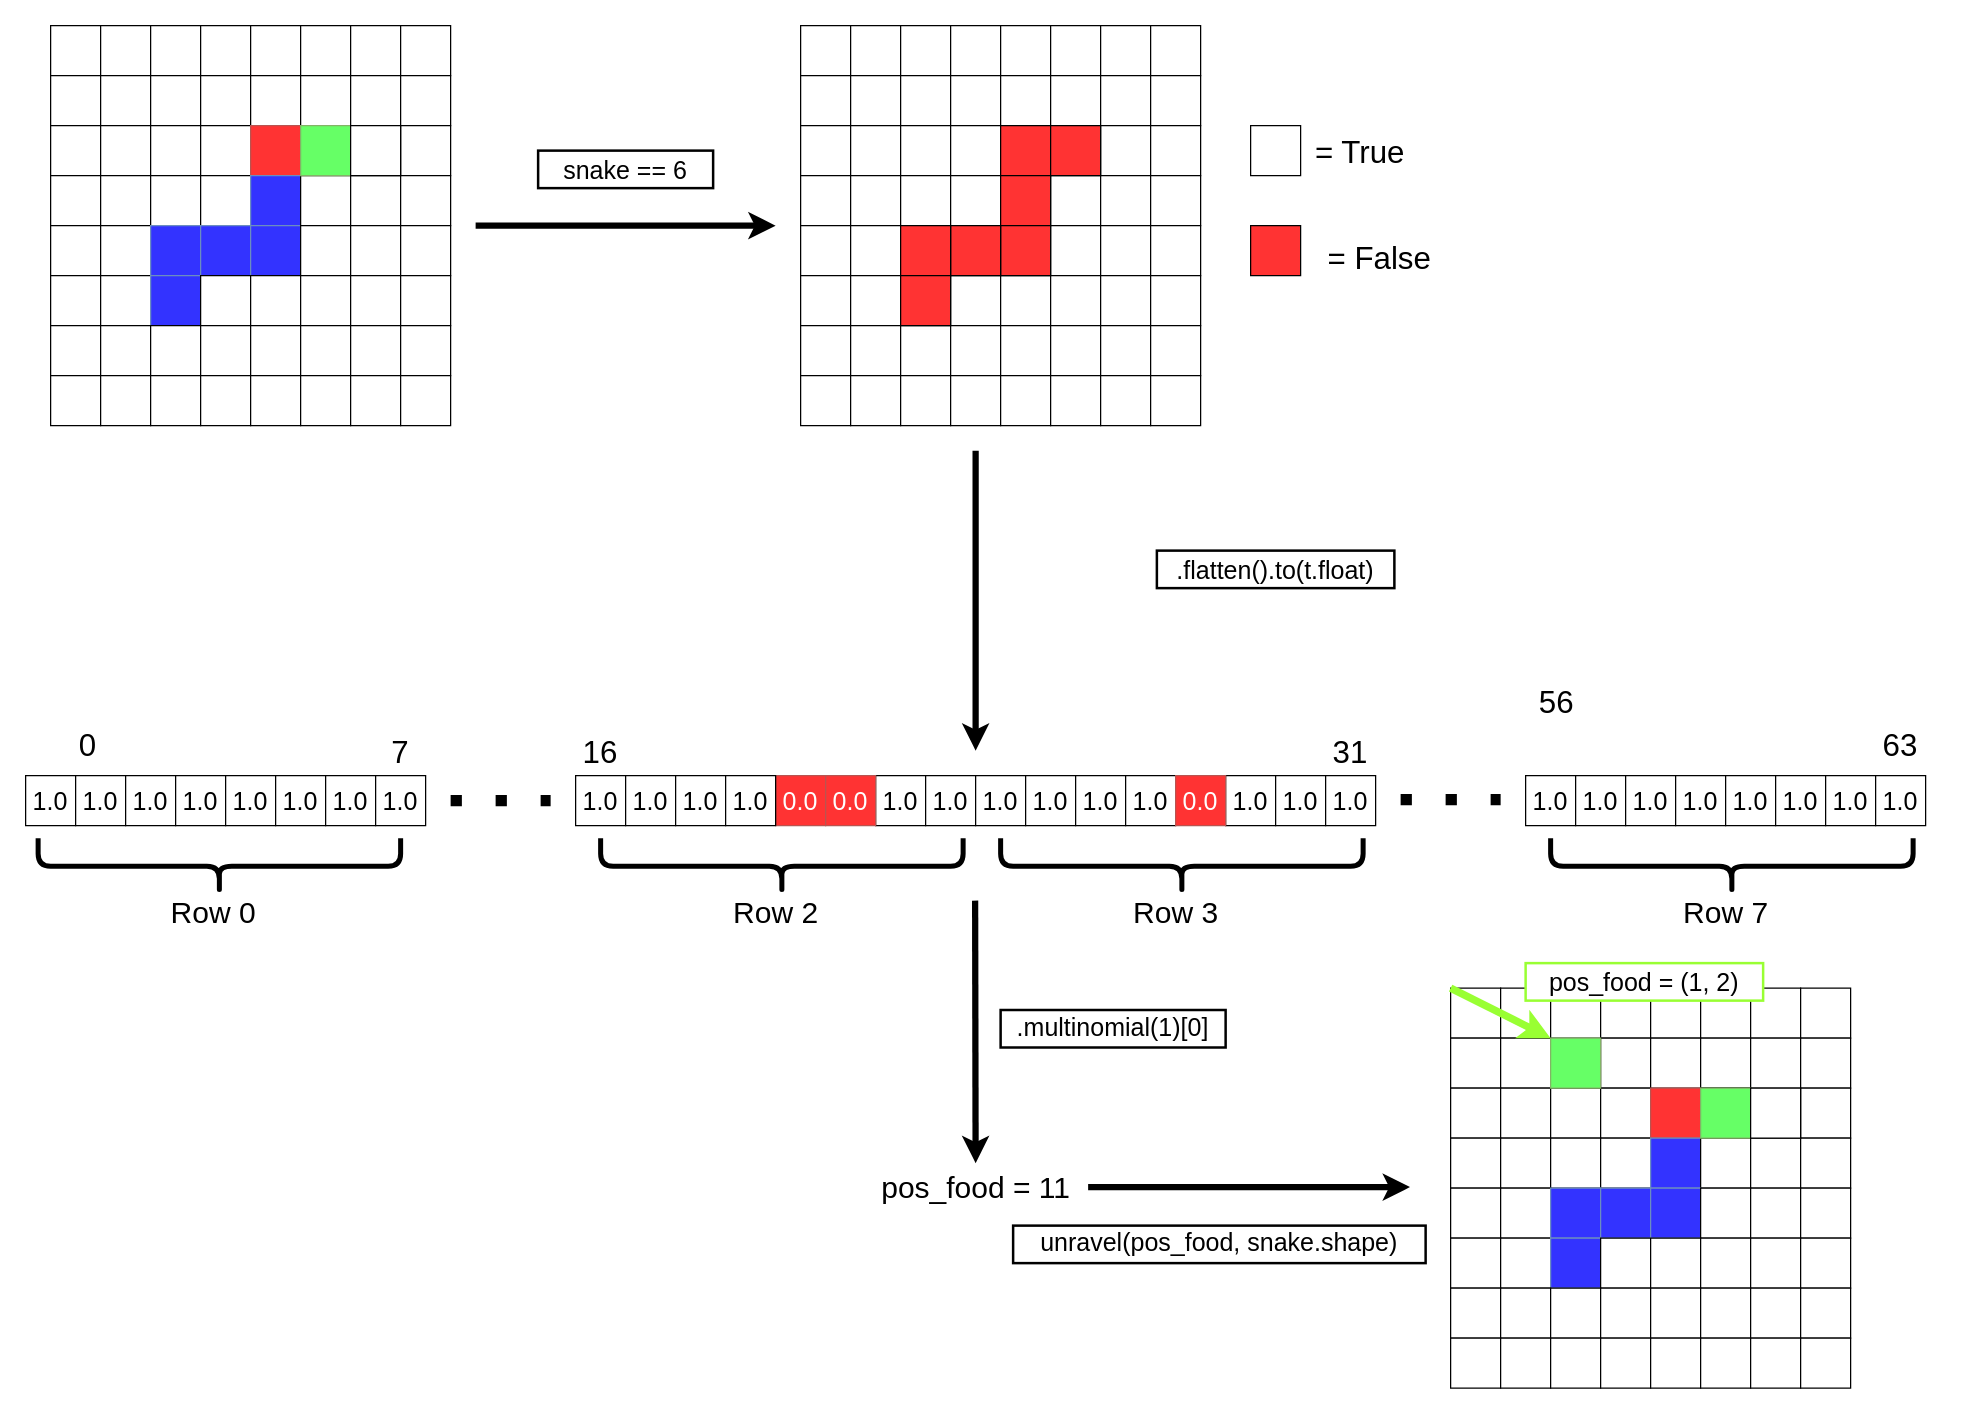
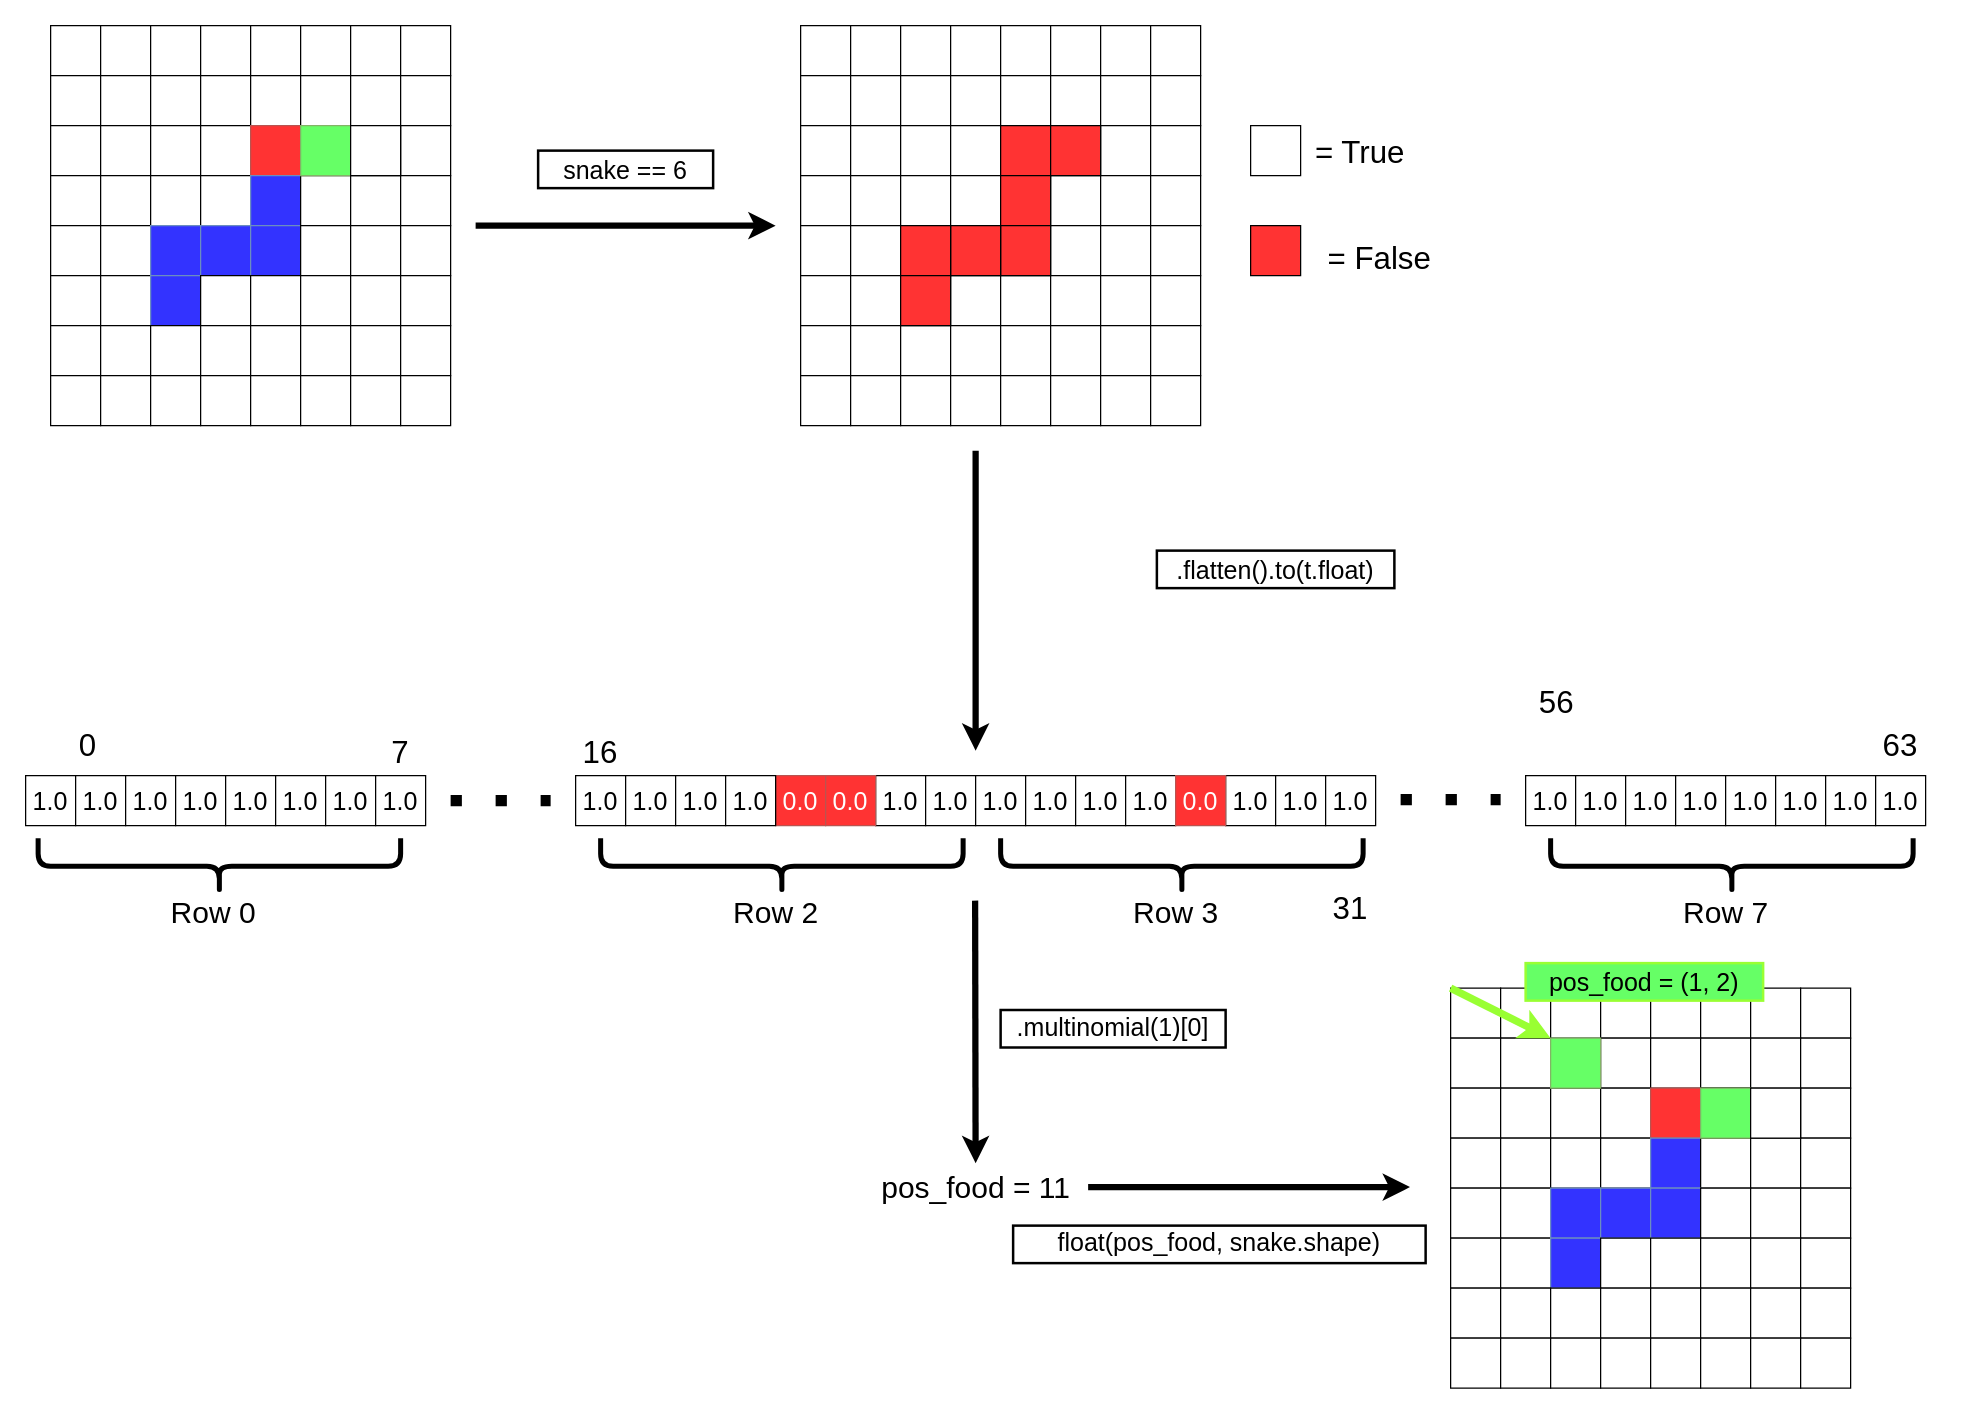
node "31": moved (1351, 751) -> (1351, 907)
node "pos_food = (1, 2)": fillcolor #ffffff -> #66ff66
node "unravel(pos_food, snake.shape)": label "unravel(pos_food, snake.shape)" -> "float(pos_food, snake.shape)"
